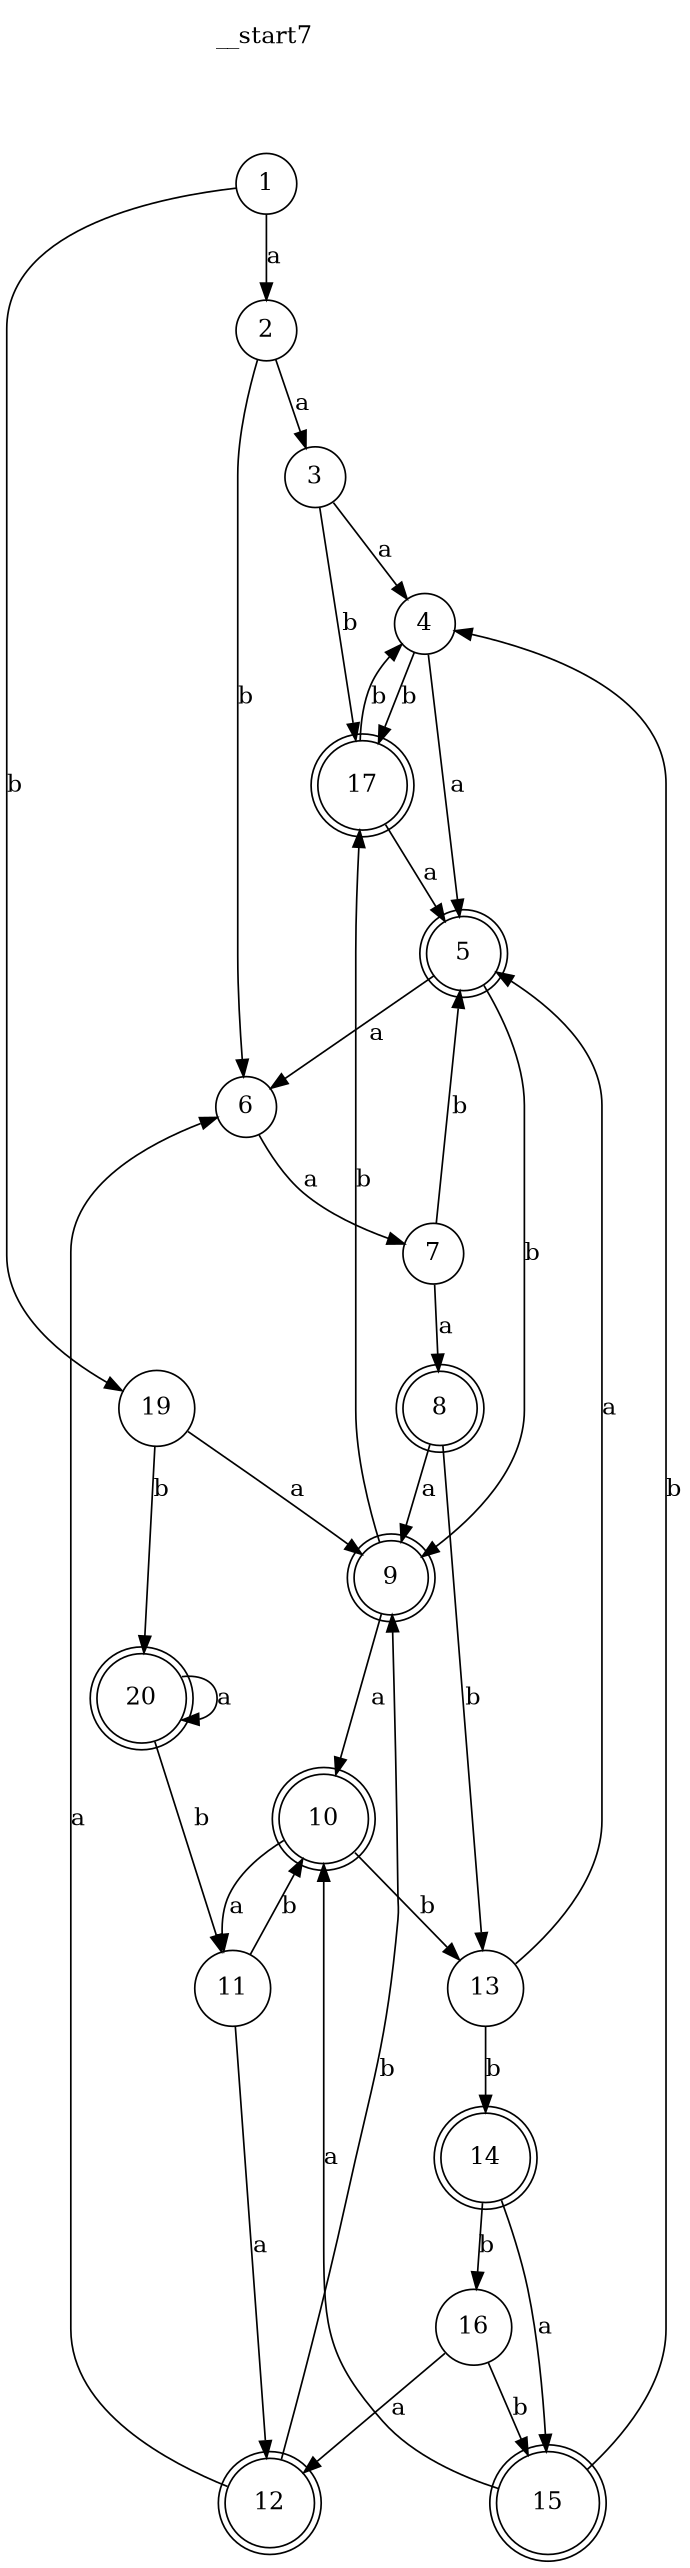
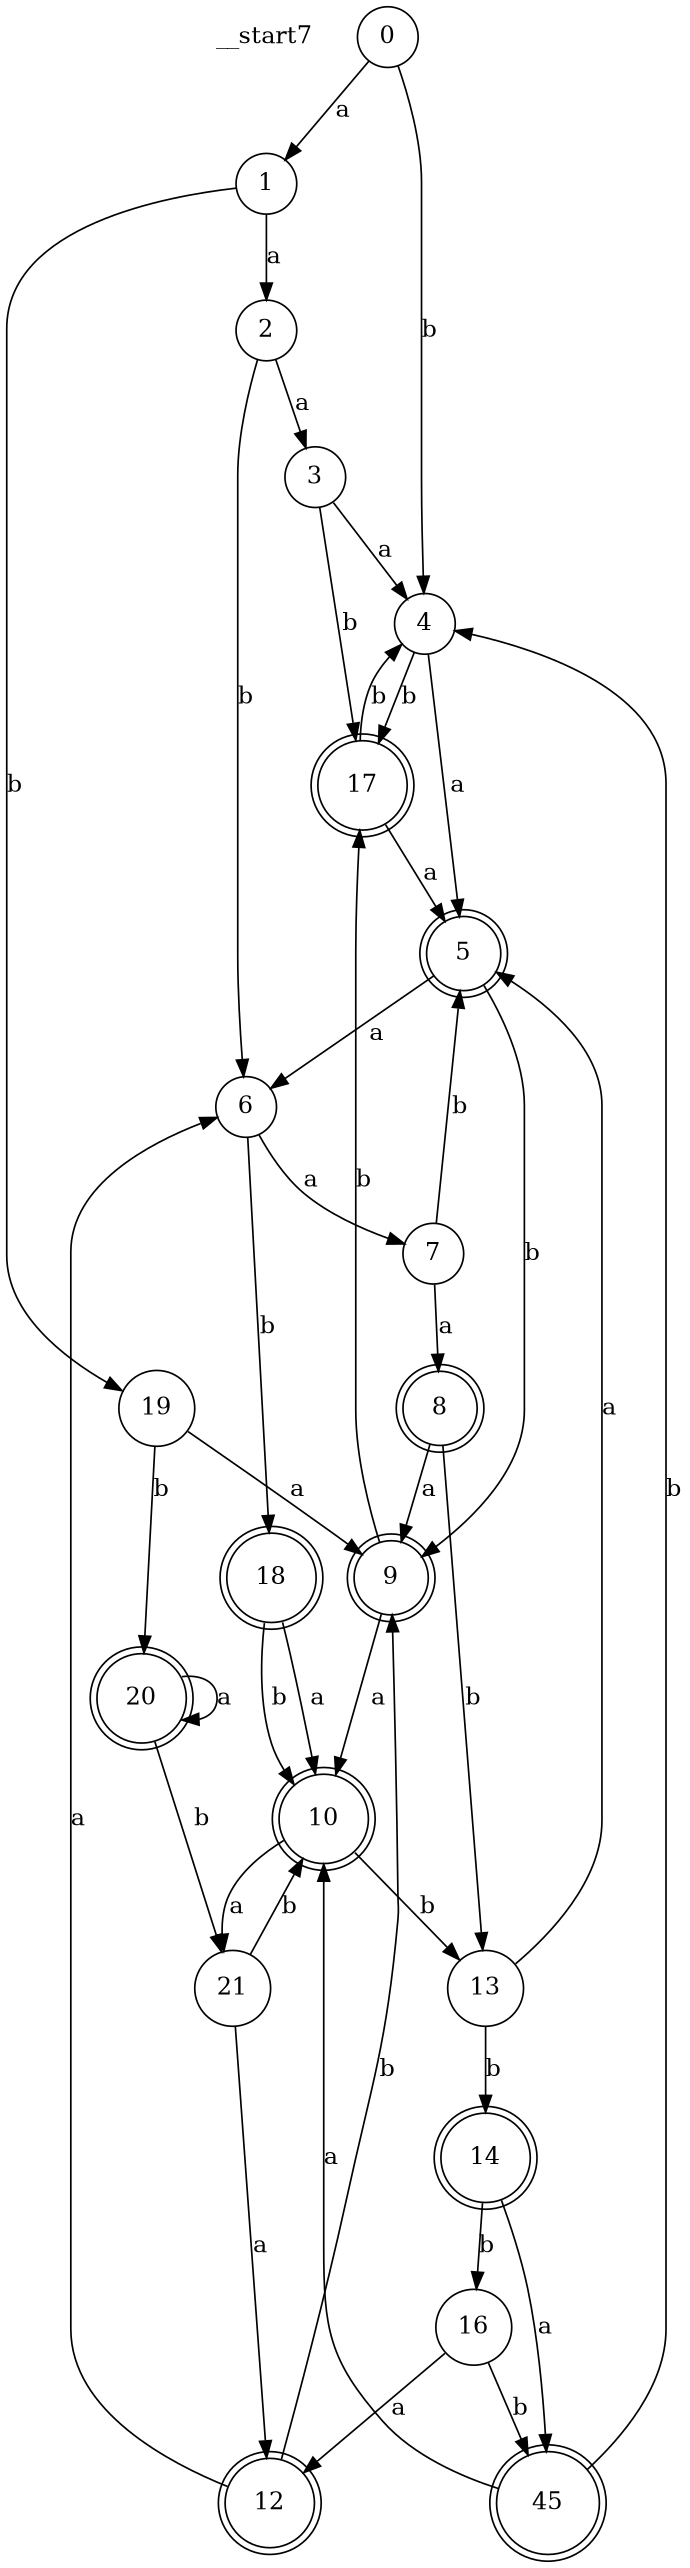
node "0": added
node "18": added
node "11": label "11" -> "21"
node "15": label "15" -> "45"
